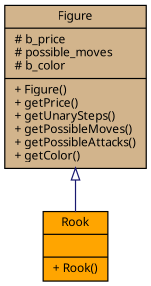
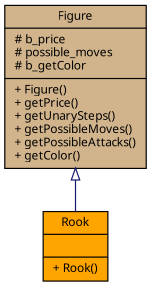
node "Figure": text "# b_color" -> "# b_getColor"
